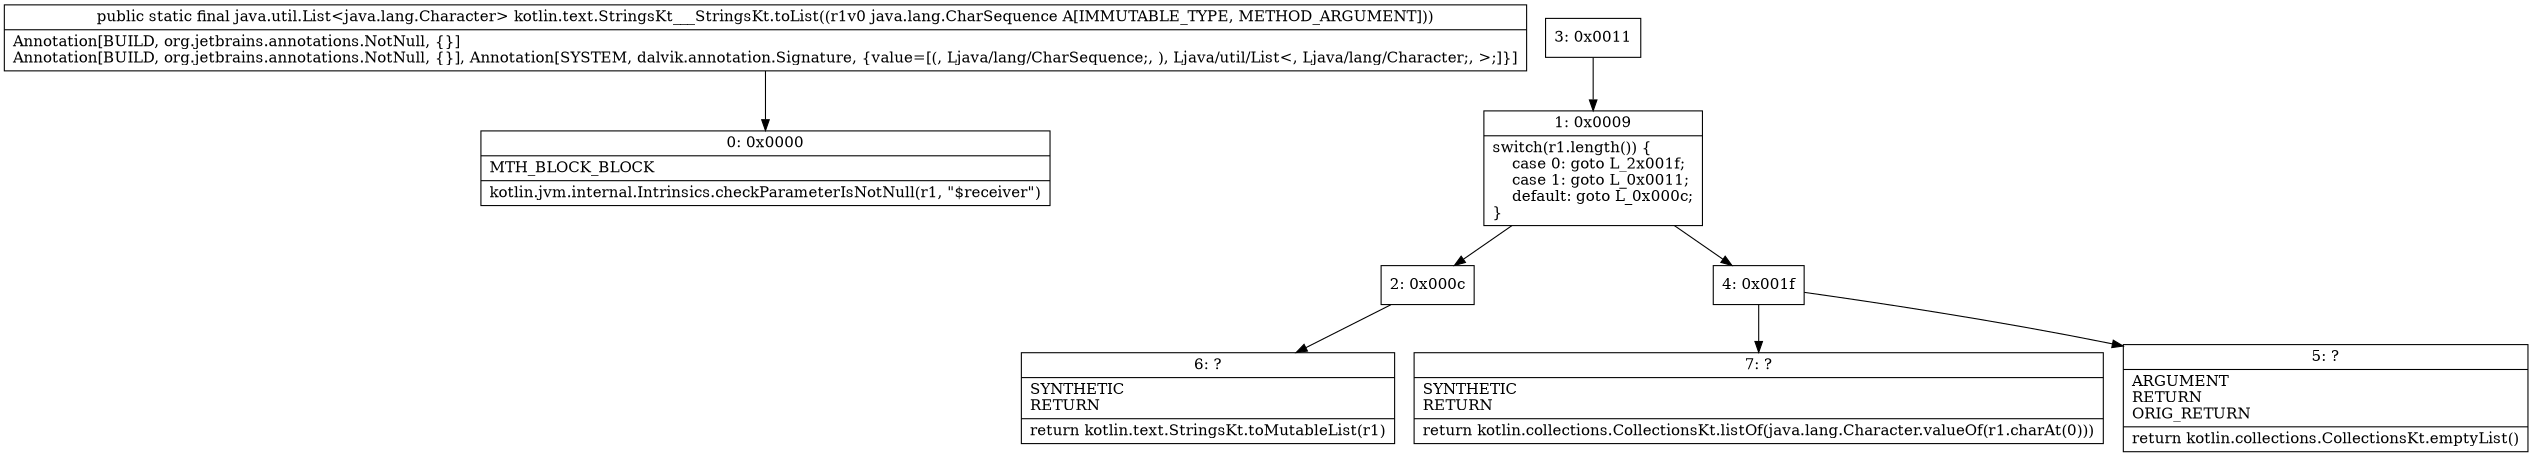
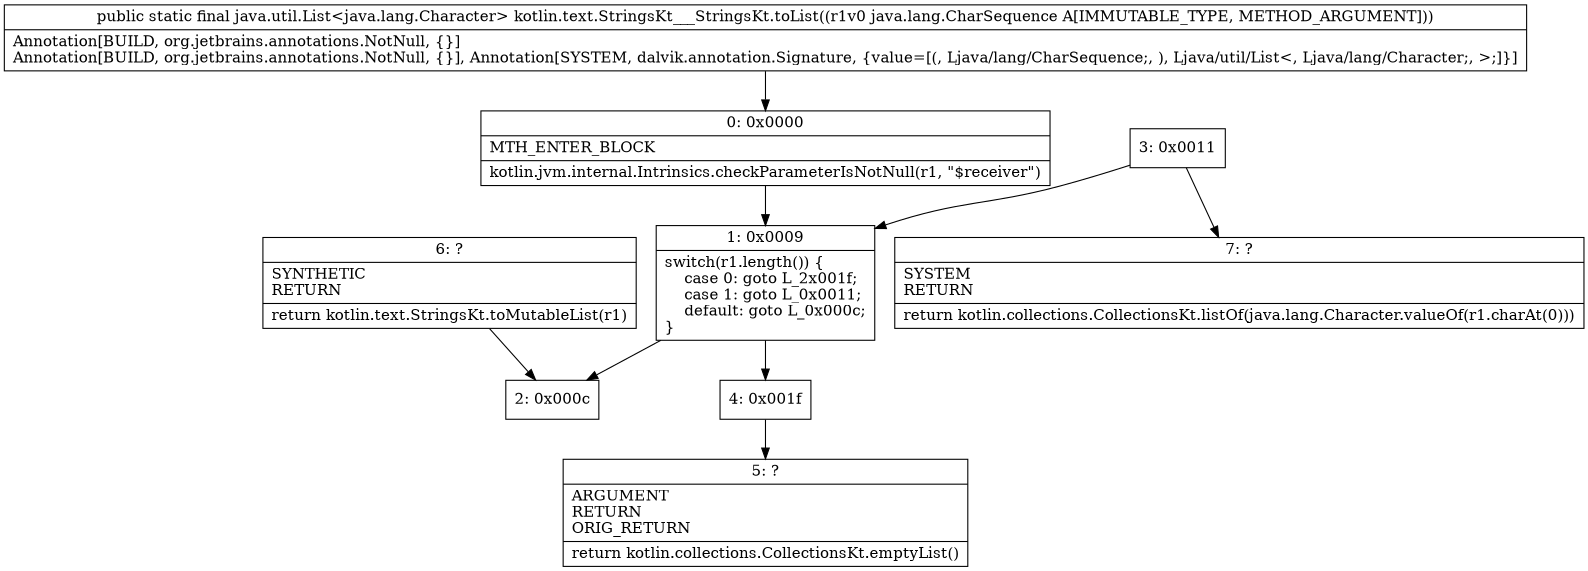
node "0: 0x0000": text "MTH_BLOCK_BLOCK" -> "MTH_ENTER_BLOCK"
edge "0: 0x0000" -> "1: 0x0009": added
edge "4: 0x001f" -> "7: ?": now "3: 0x0011" -> "7: ?"
edge "2: 0x000c" -> "6: ?": reversed
node "7: ?": text "SYNTHETIC" -> "SYSTEM"
